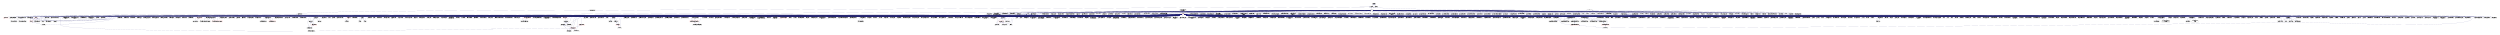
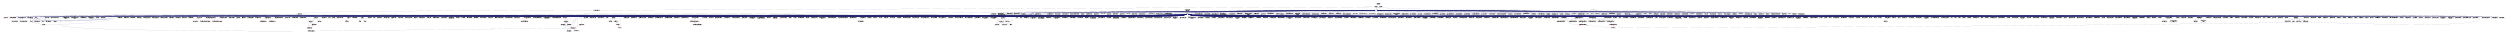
node "future_then_executor.cpp": label "future_then_executor.cpp" -> "future_then_task.cpp"
node "papi_counters_active _interface.cpp": added
